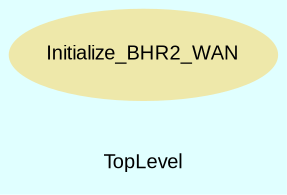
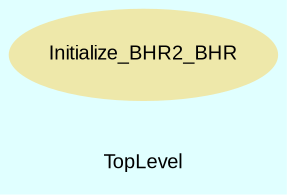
node "Initialize_BHR2_WAN": label "Initialize_BHR2_WAN" -> "Initialize_BHR2_BHR"
